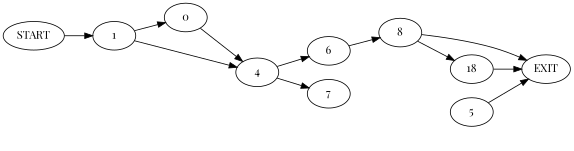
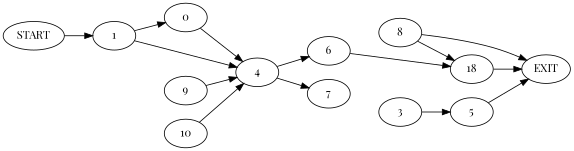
edge "6" -> "8": now "6" -> "18"
node "9": added
node "3": added
node "10": added
